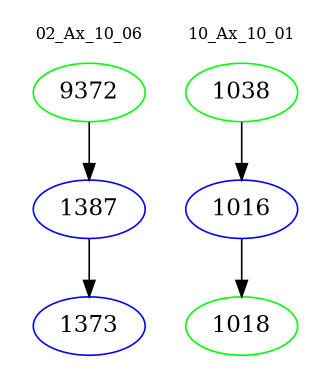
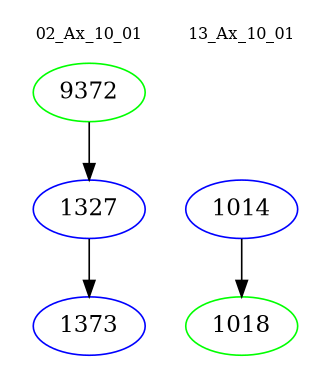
cluster "02_Ax_10_06": label "02_Ax_10_06" -> "02_Ax_10_01"
cluster "10_Ax_10_01": label "10_Ax_10_01" -> "13_Ax_10_01"
node "1038": removed
node "1387": label "1387" -> "1327"
node "1016": label "1016" -> "1014"
